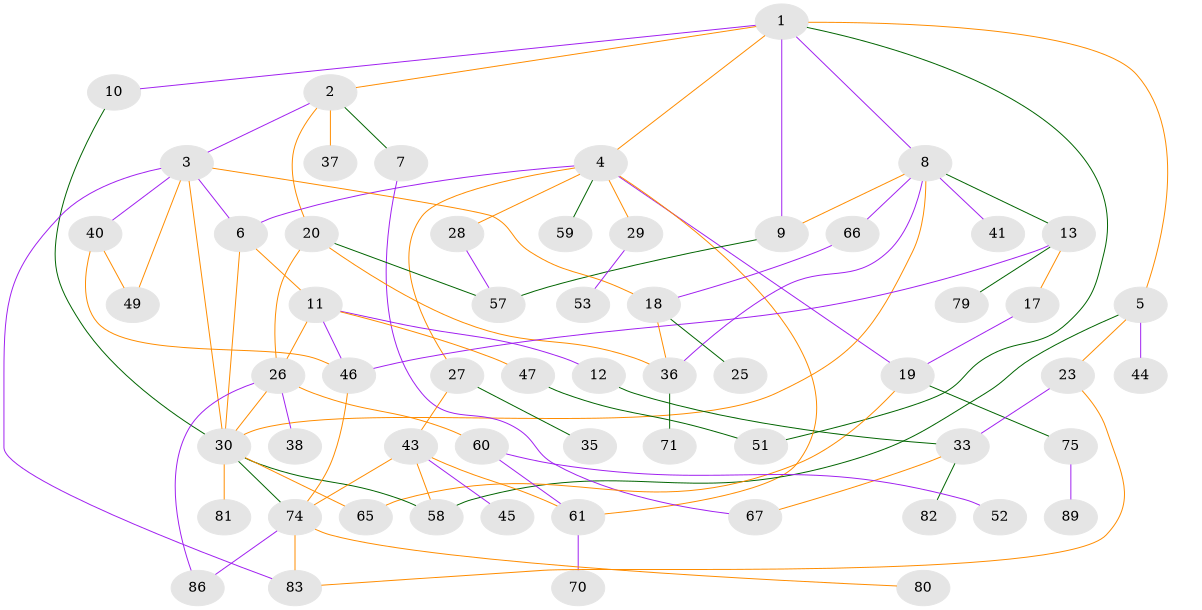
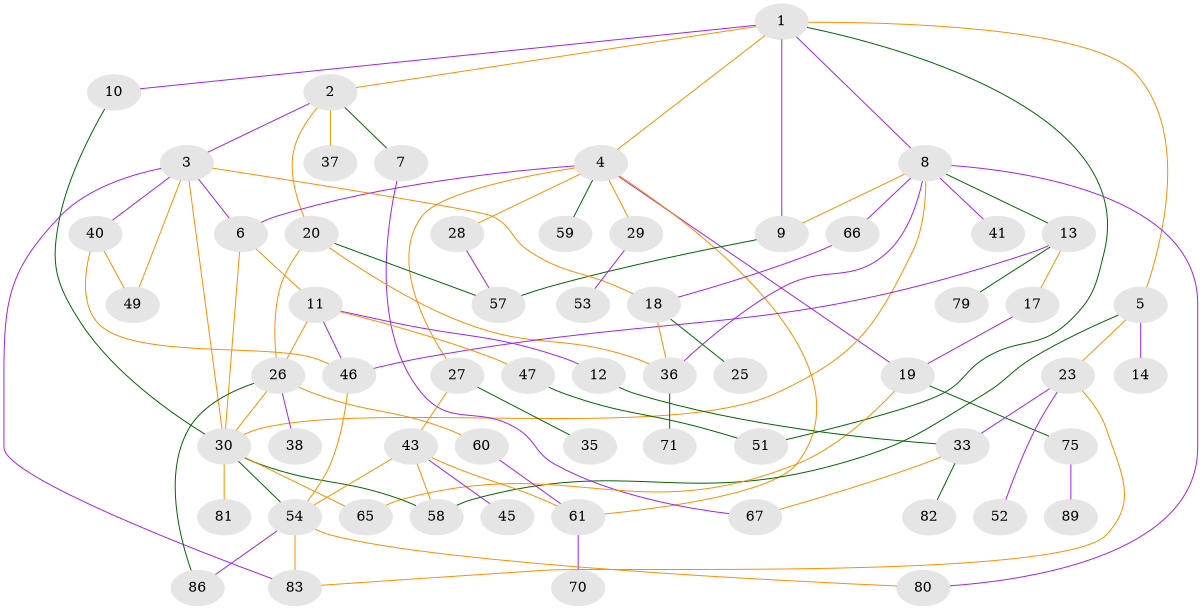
node "44": label "44" -> "14"
edge "8" -- "80": added
edge "26" -- "86": color purple -> darkgreen
edge "60" -- "52": now "23" -- "52"
node "74": label "74" -> "54"
